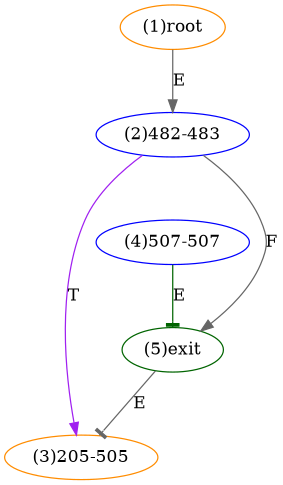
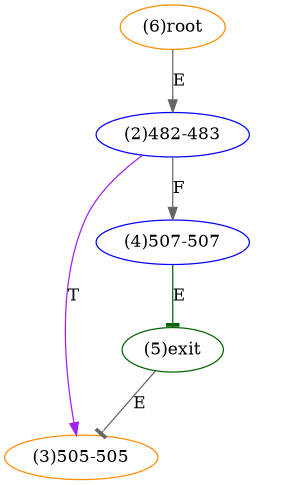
node "(1)root": label "(1)root" -> "(6)root"
edge "(2)482-483" -> "(5)exit": now "(2)482-483" -> "(4)507-507"
node "(3)205-505": label "(3)205-505" -> "(3)505-505"
